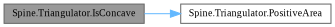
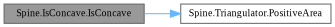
node "Spine.Triangulator.IsConcave": label "Spine.Triangulator.IsConcave" -> "Spine.IsConcave.IsConcave"
